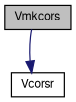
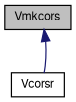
edge "Vmkcors" -> "Vcorsr": reversed
